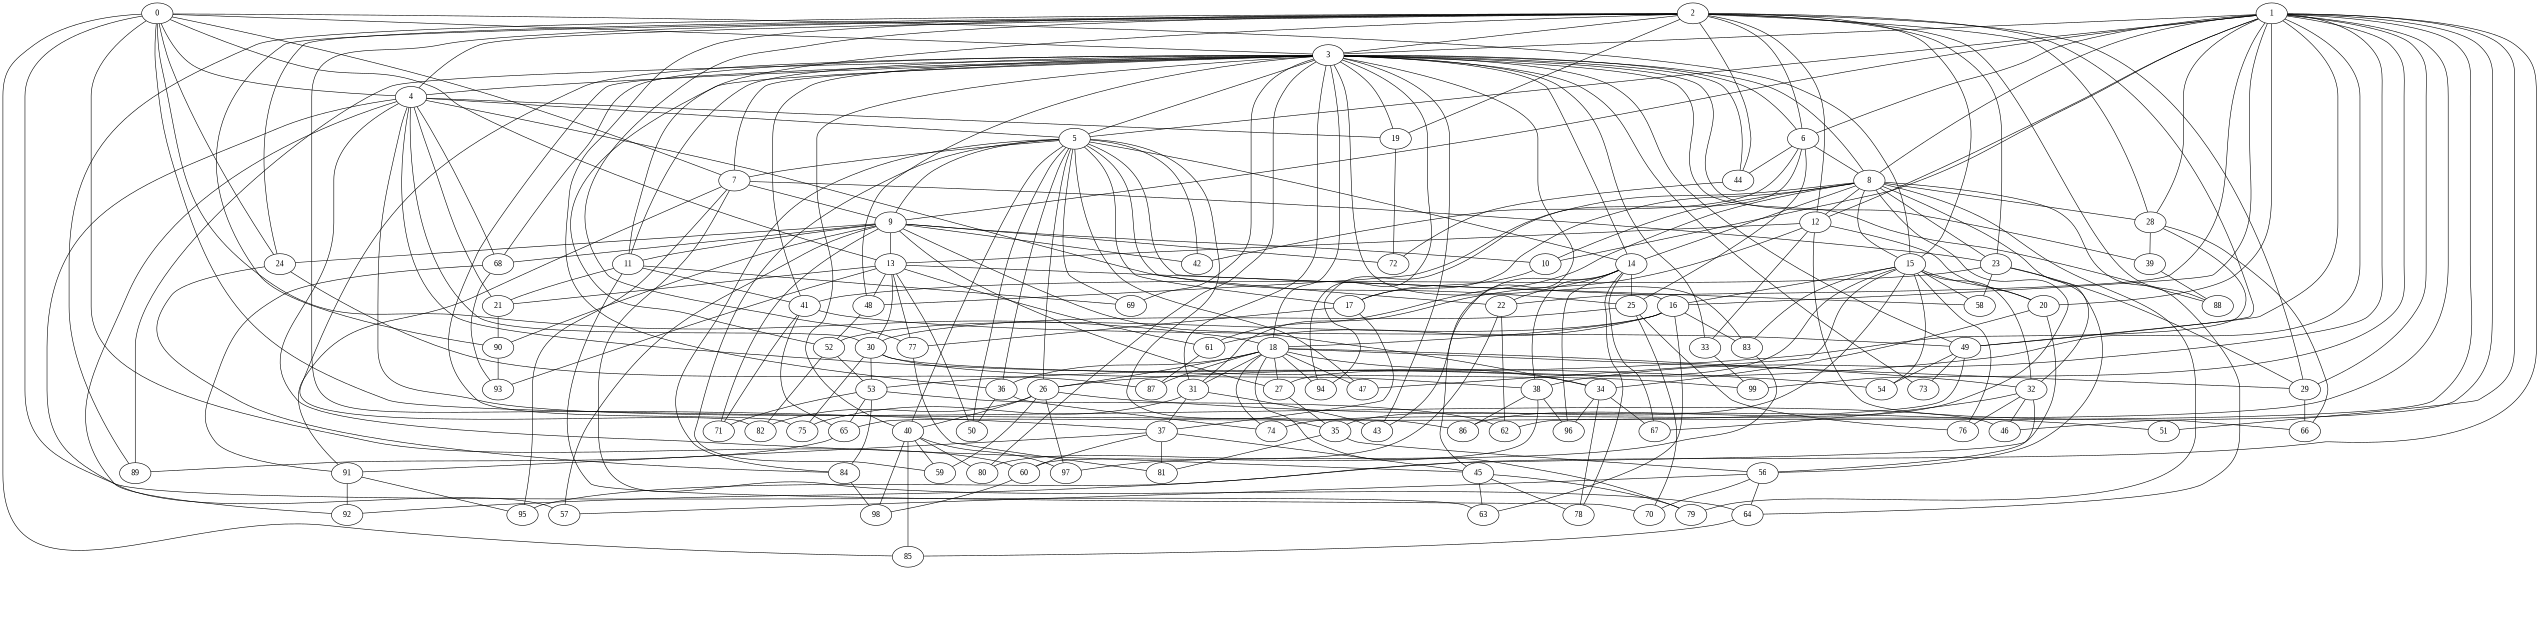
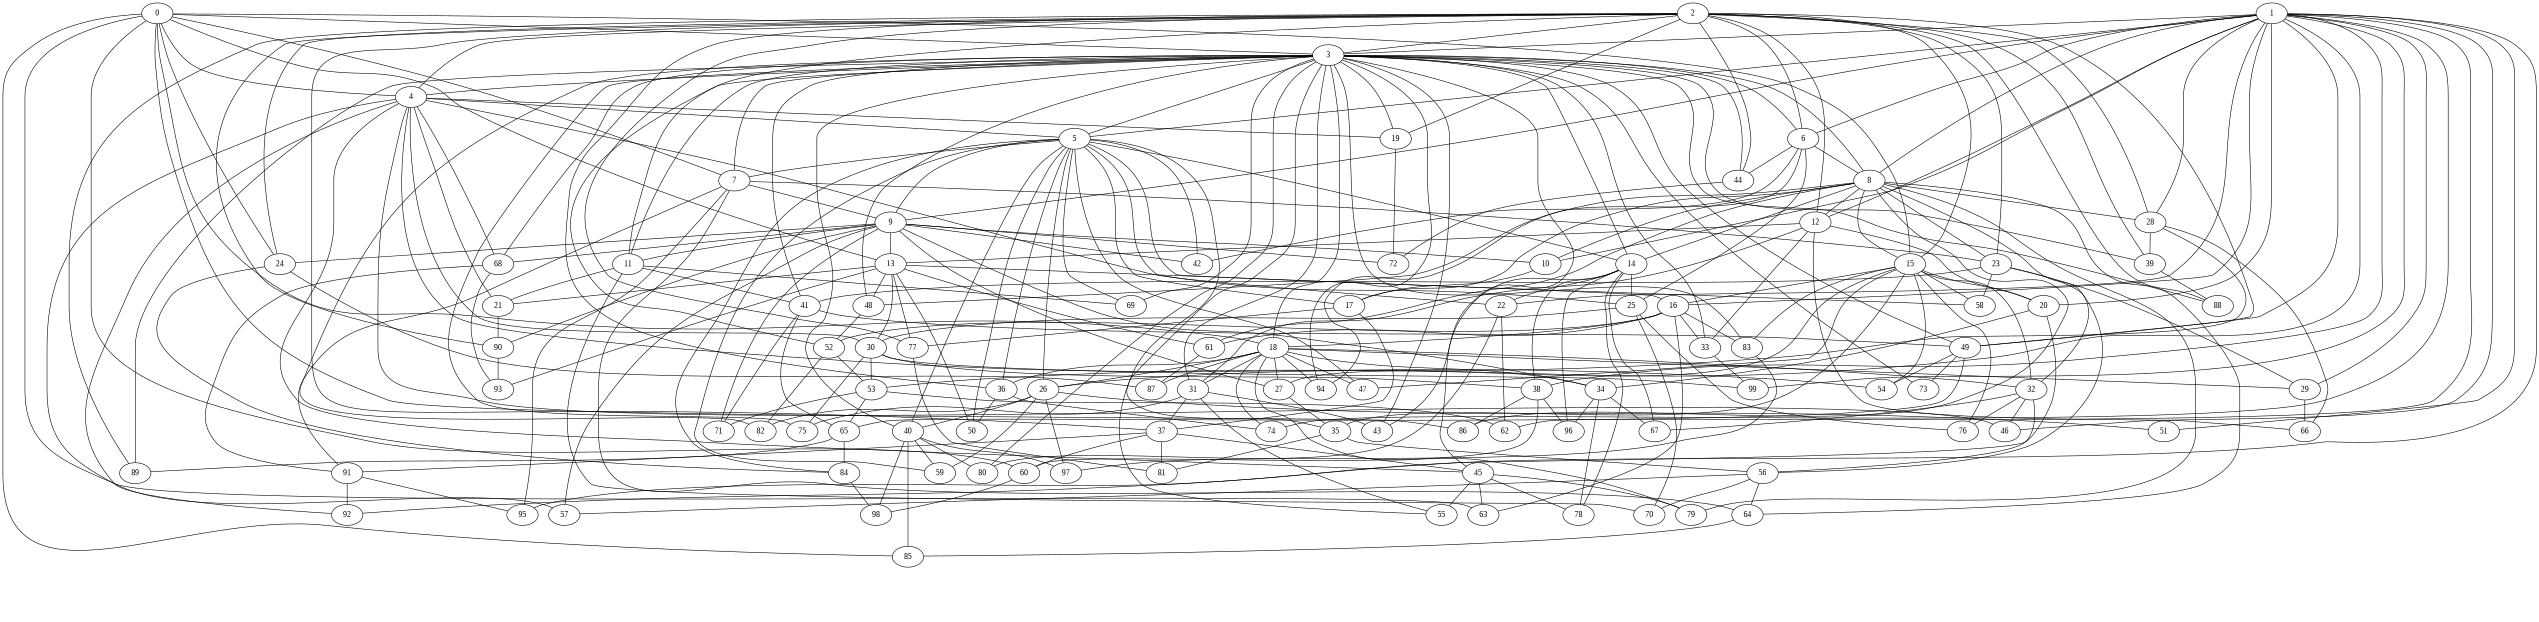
edge "2" -- "29": now "2" -- "39"
edge "16" -- "33": added
edge "53" -- "84": now "65" -- "84"
node "55": added
